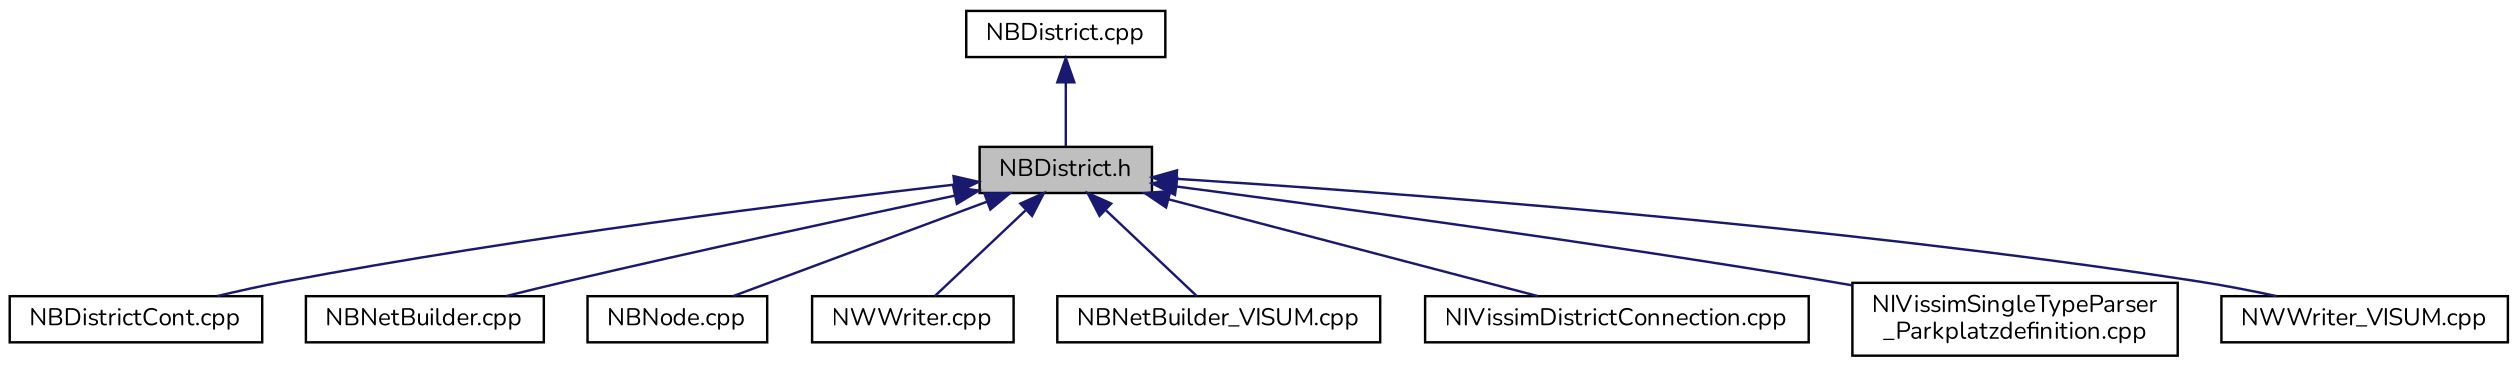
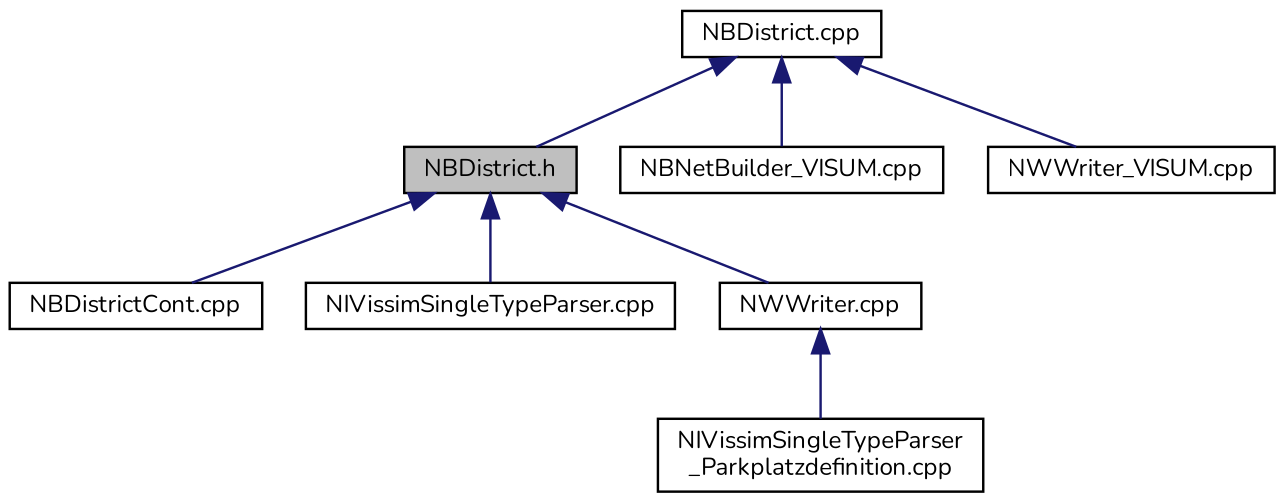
edge "NWWriter_VISUM.cpp" -> "NBDistrict.h": now "NWWriter_VISUM.cpp" -> "NBDistrict.cpp"
edge "NIVissimSingleTypeParser _Parkplatzdefinition.cpp" -> "NBDistrict.h": now "NIVissimSingleTypeParser _Parkplatzdefinition.cpp" -> "NWWriter.cpp"
edge "NBNetBuilder_VISUM.cpp" -> "NBDistrict.h": now "NBNetBuilder_VISUM.cpp" -> "NBDistrict.cpp"
node "NBNetBuilder.cpp": label "NBNetBuilder.cpp" -> "NIVissimSingleTypeParser.cpp"
node "NBNode.cpp": removed
node "NIVissimDistrictConnection.cpp": removed
